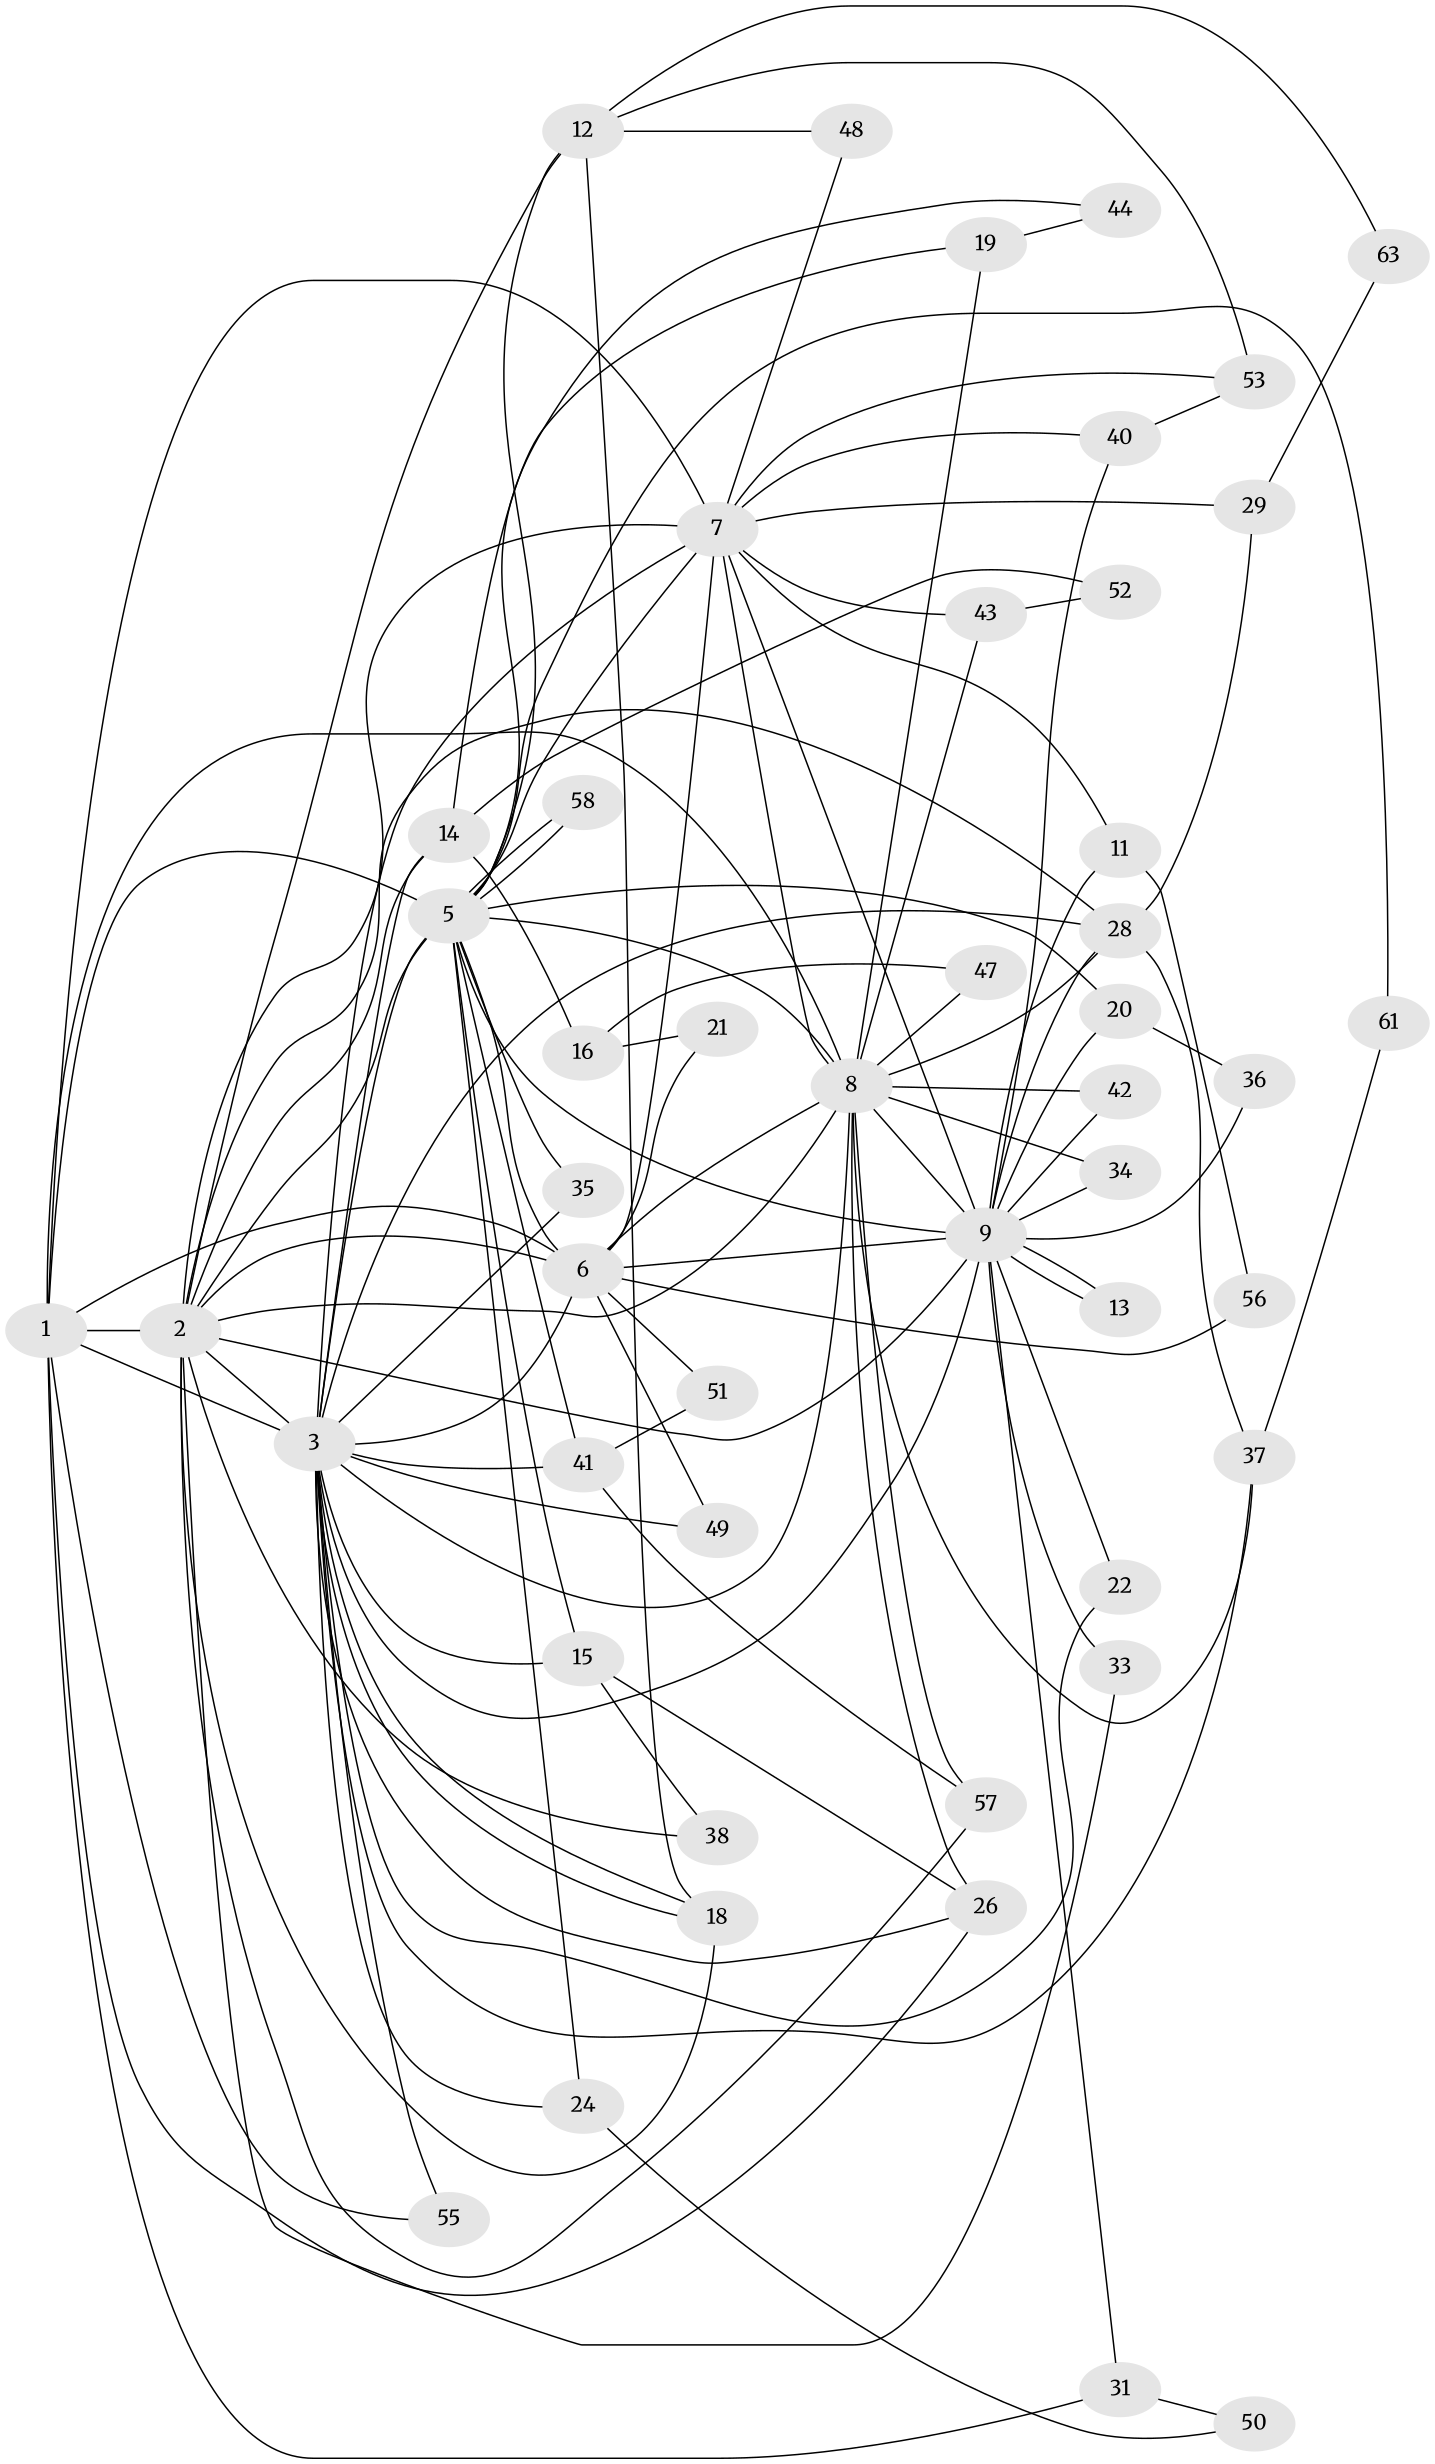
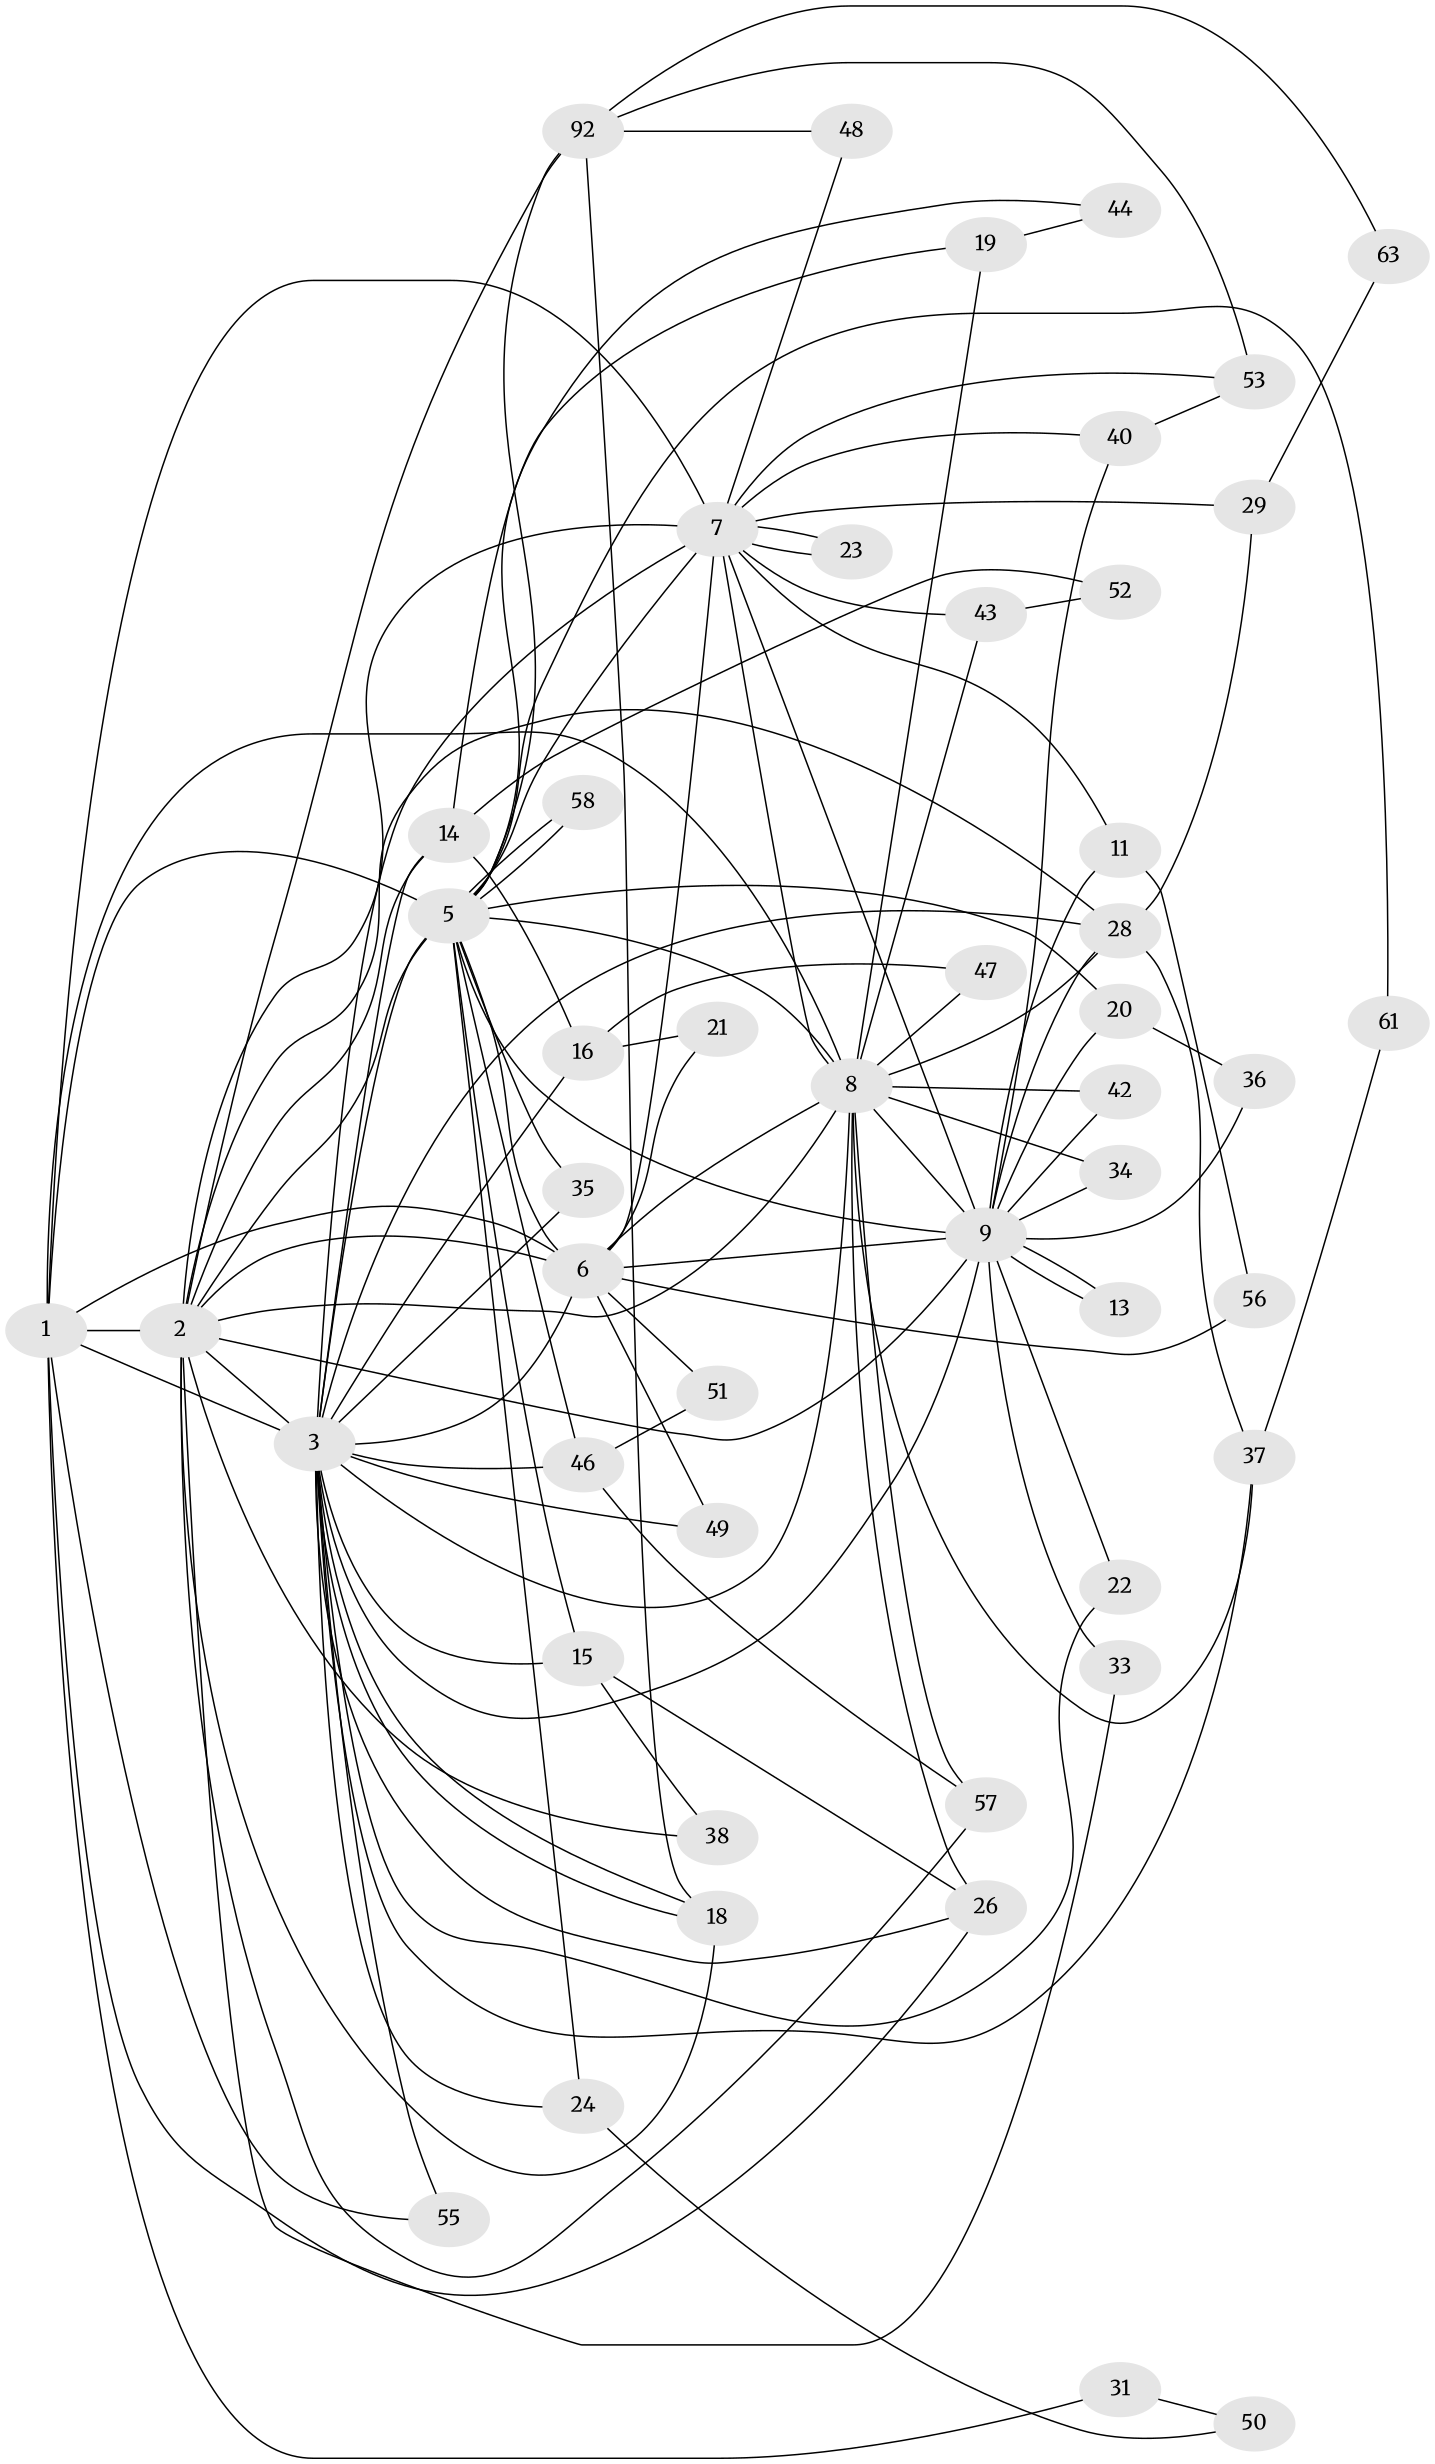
node "12": label "12" -> "92"
node "23": added
edge "16" -- "3": added
node "41": label "41" -> "46"
edge "9" -- "31": removed
